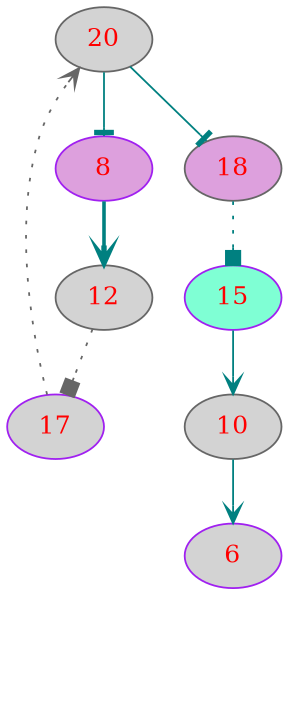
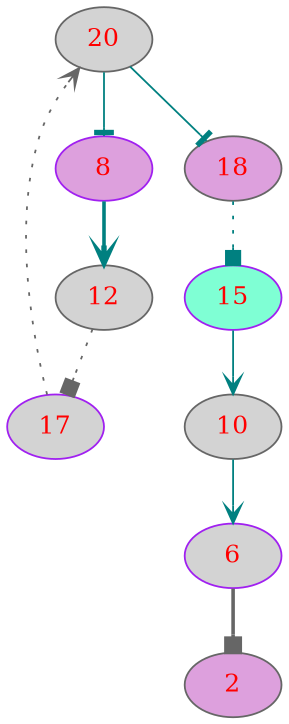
node "2": added
